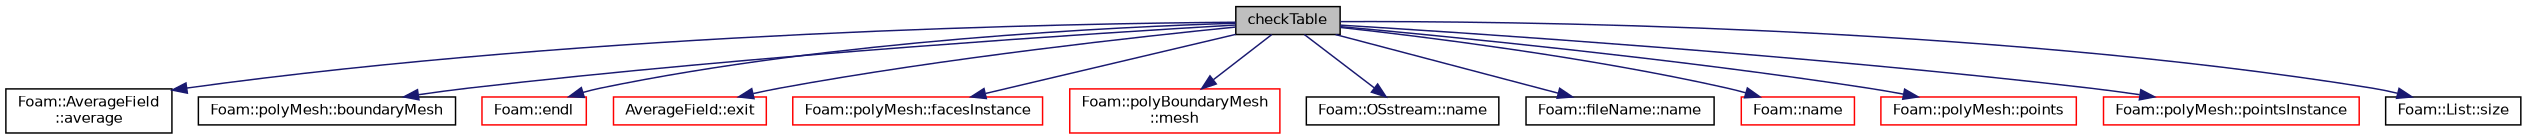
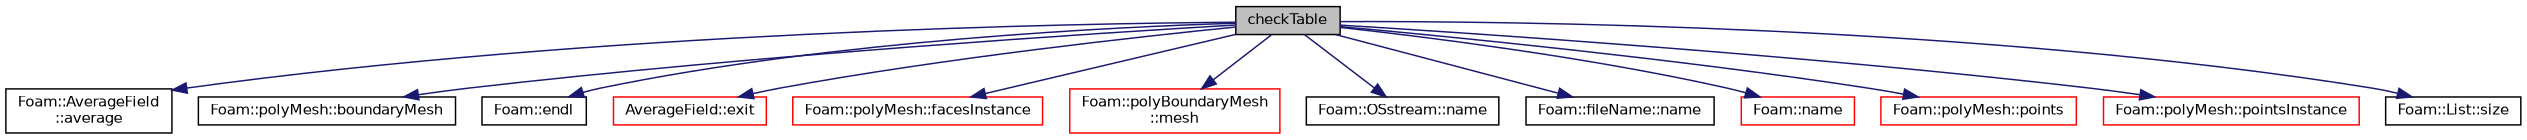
node "Foam::endl": color red -> black
